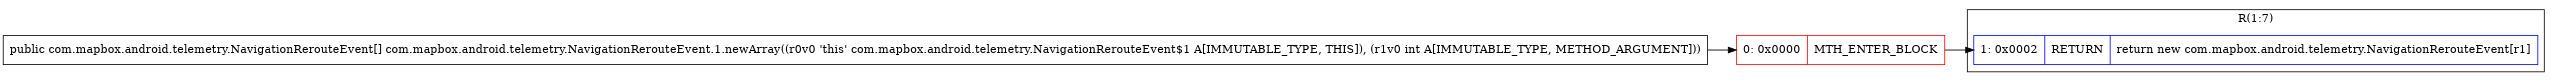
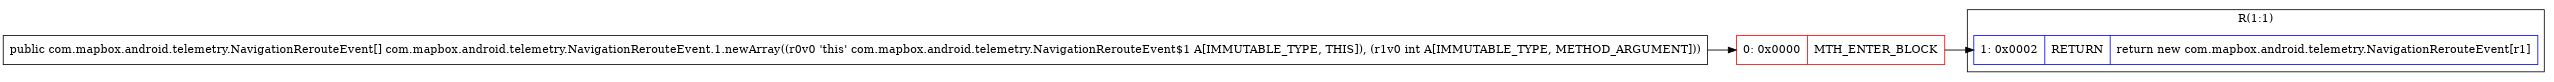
cluster "R(1:7)": label "R(1:7)" -> "R(1:1)"
